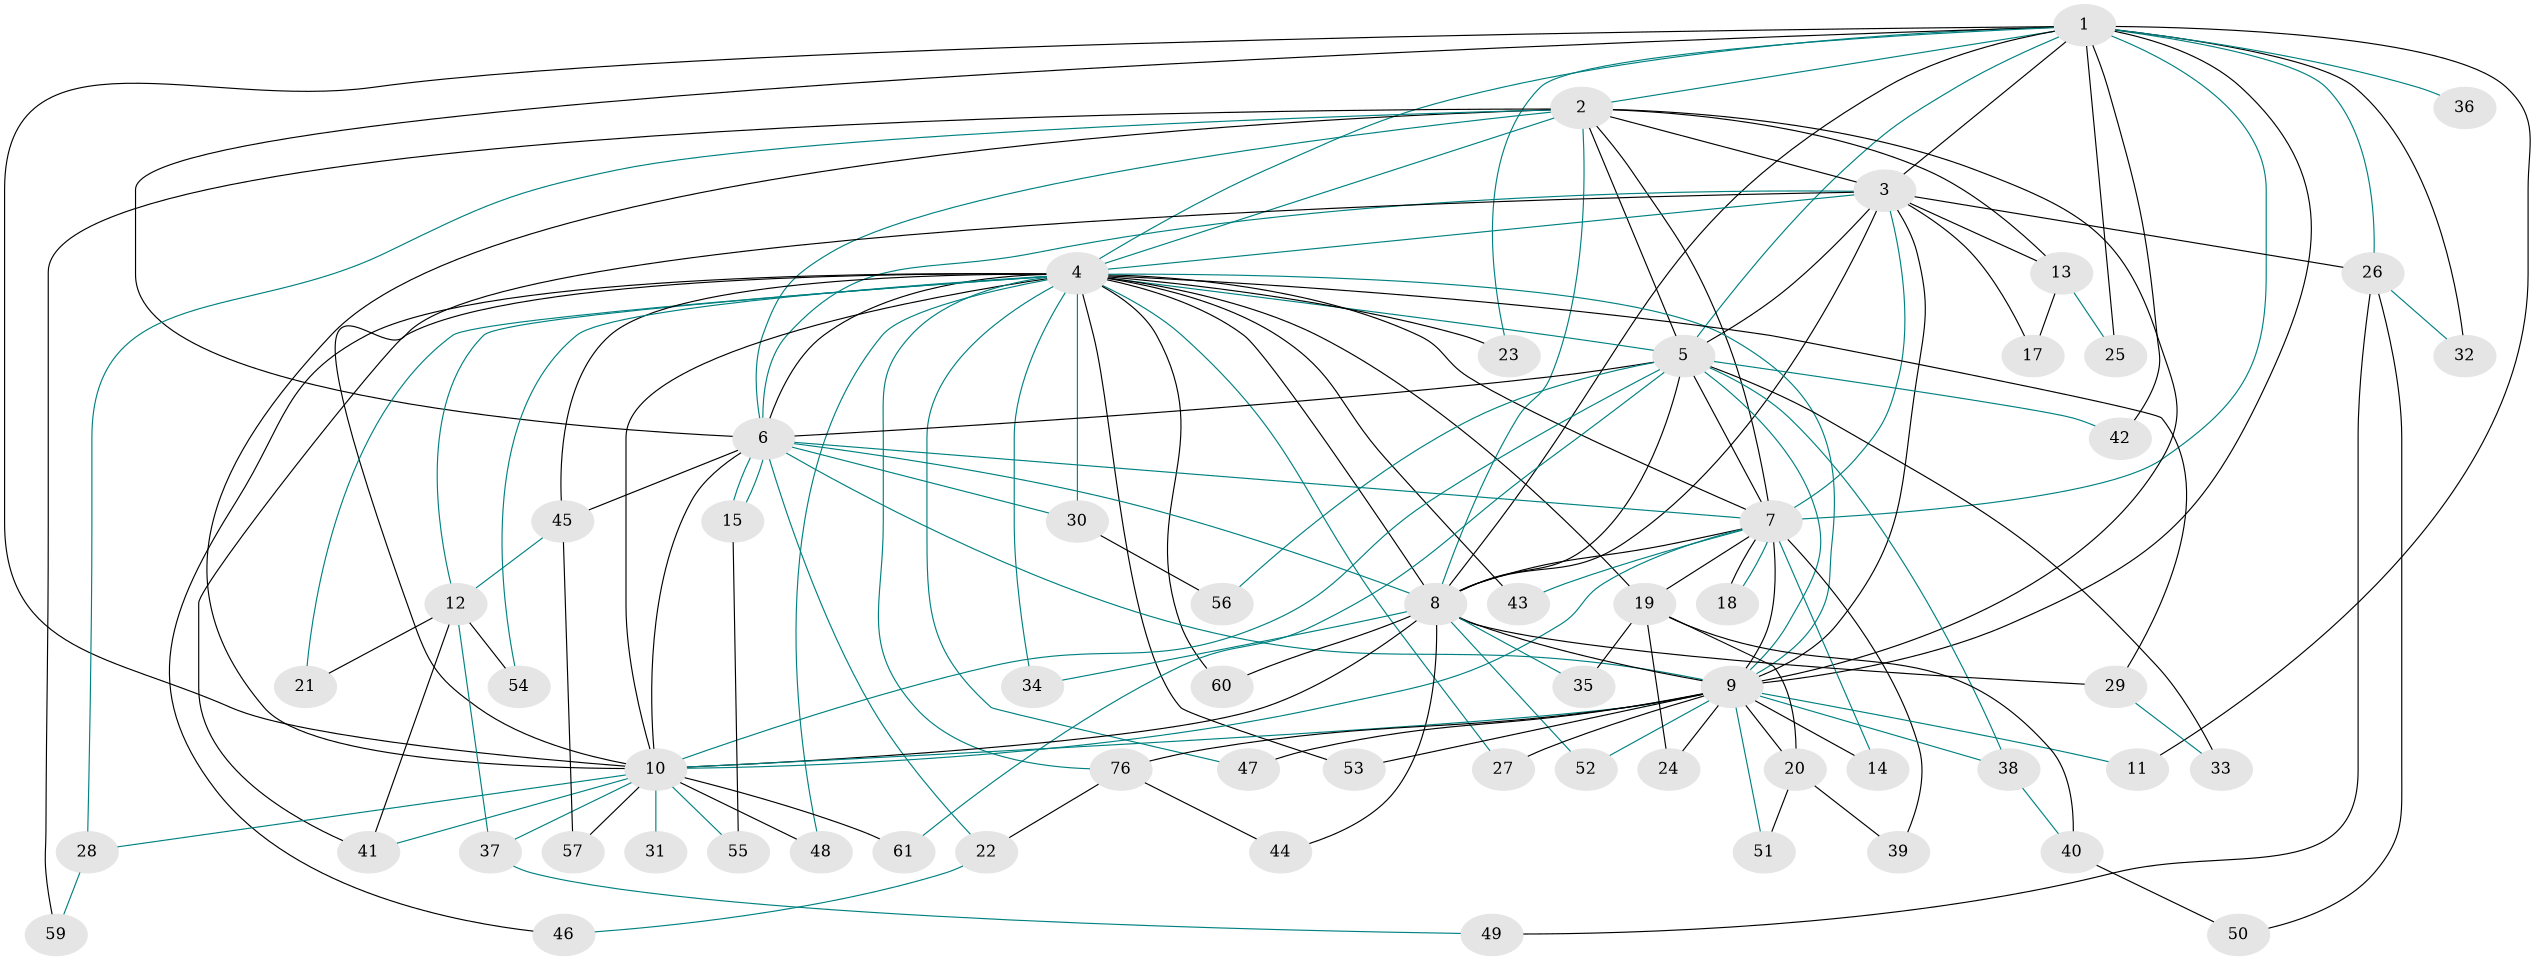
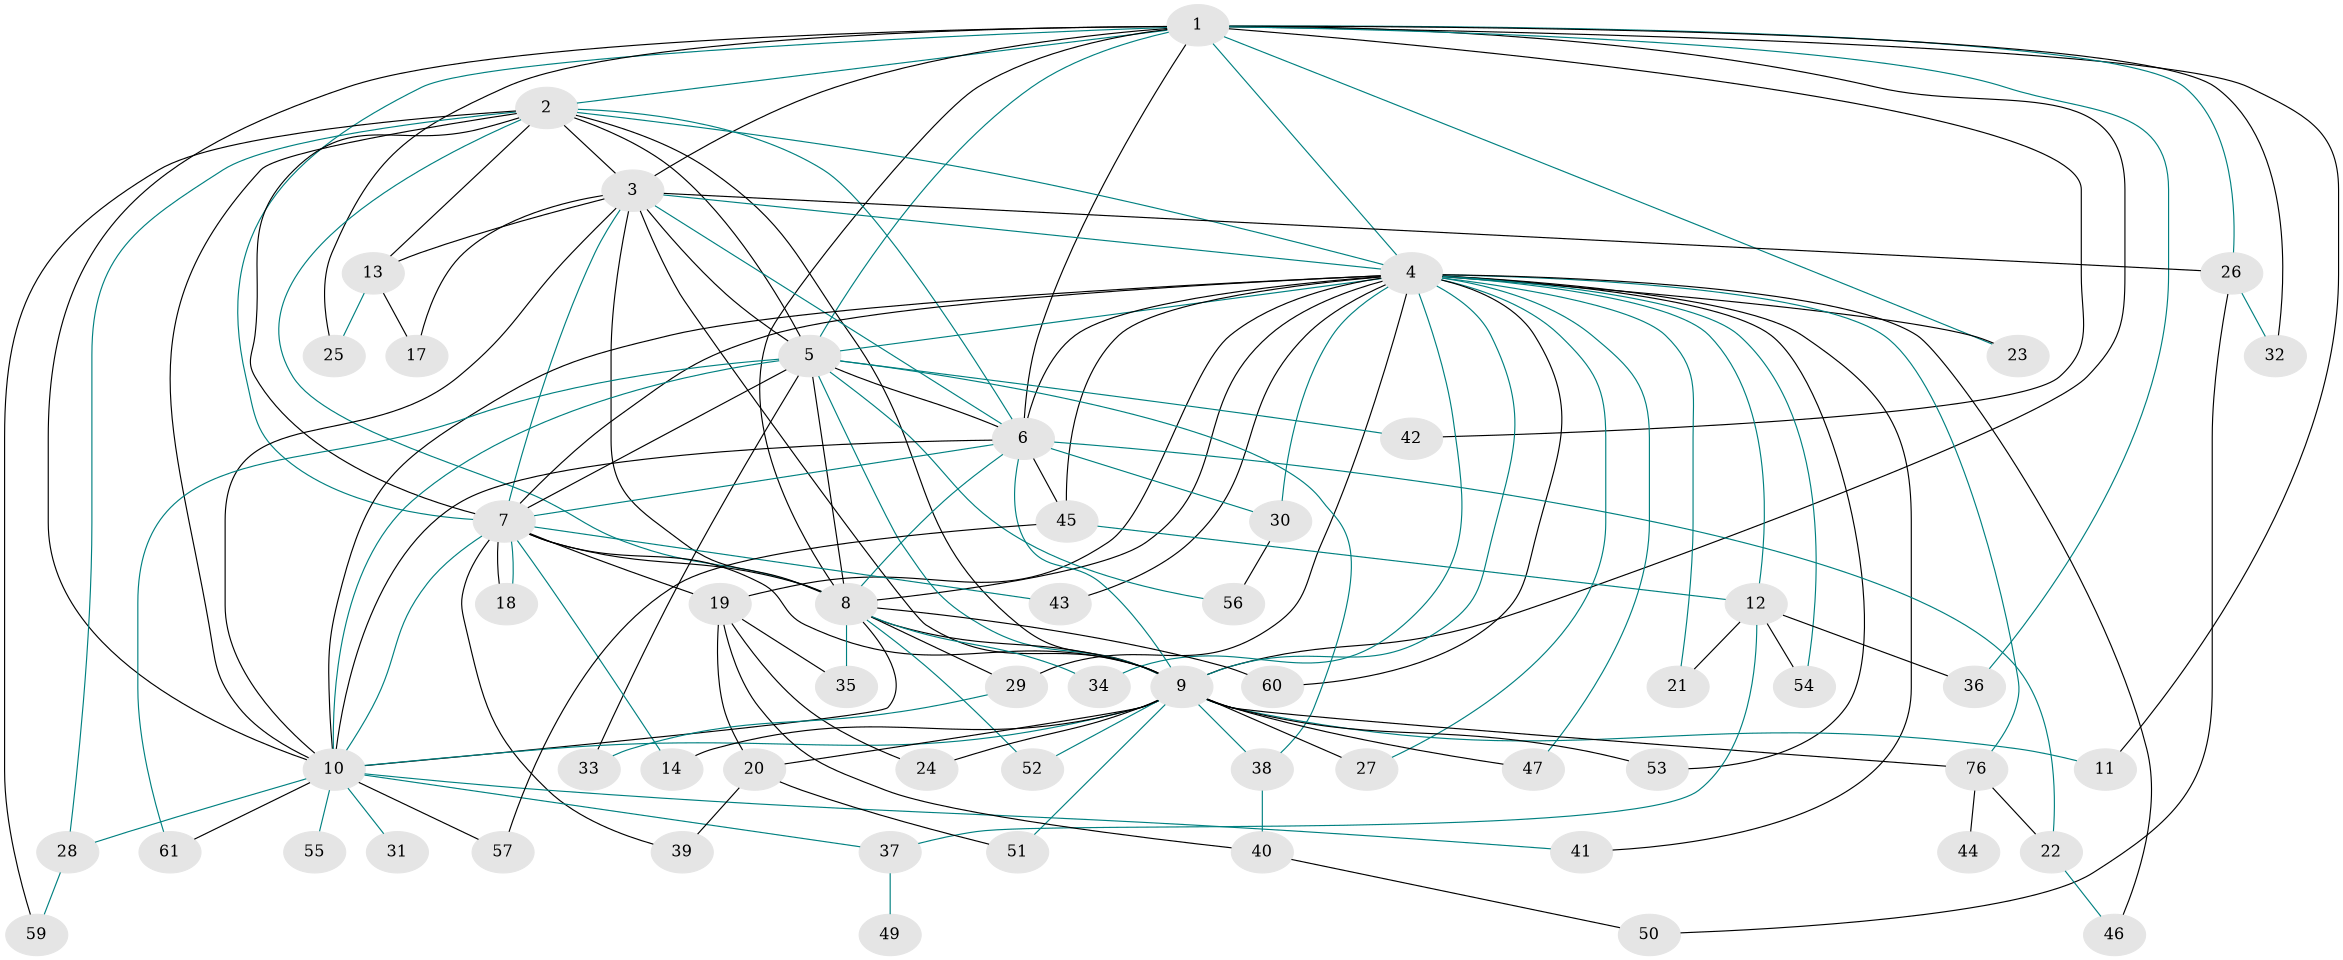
node "15": removed
edge "12" -- "41": now "12" -- "36"
edge "8" -- "44": removed
node "48": removed
edge "26" -- "49": removed
